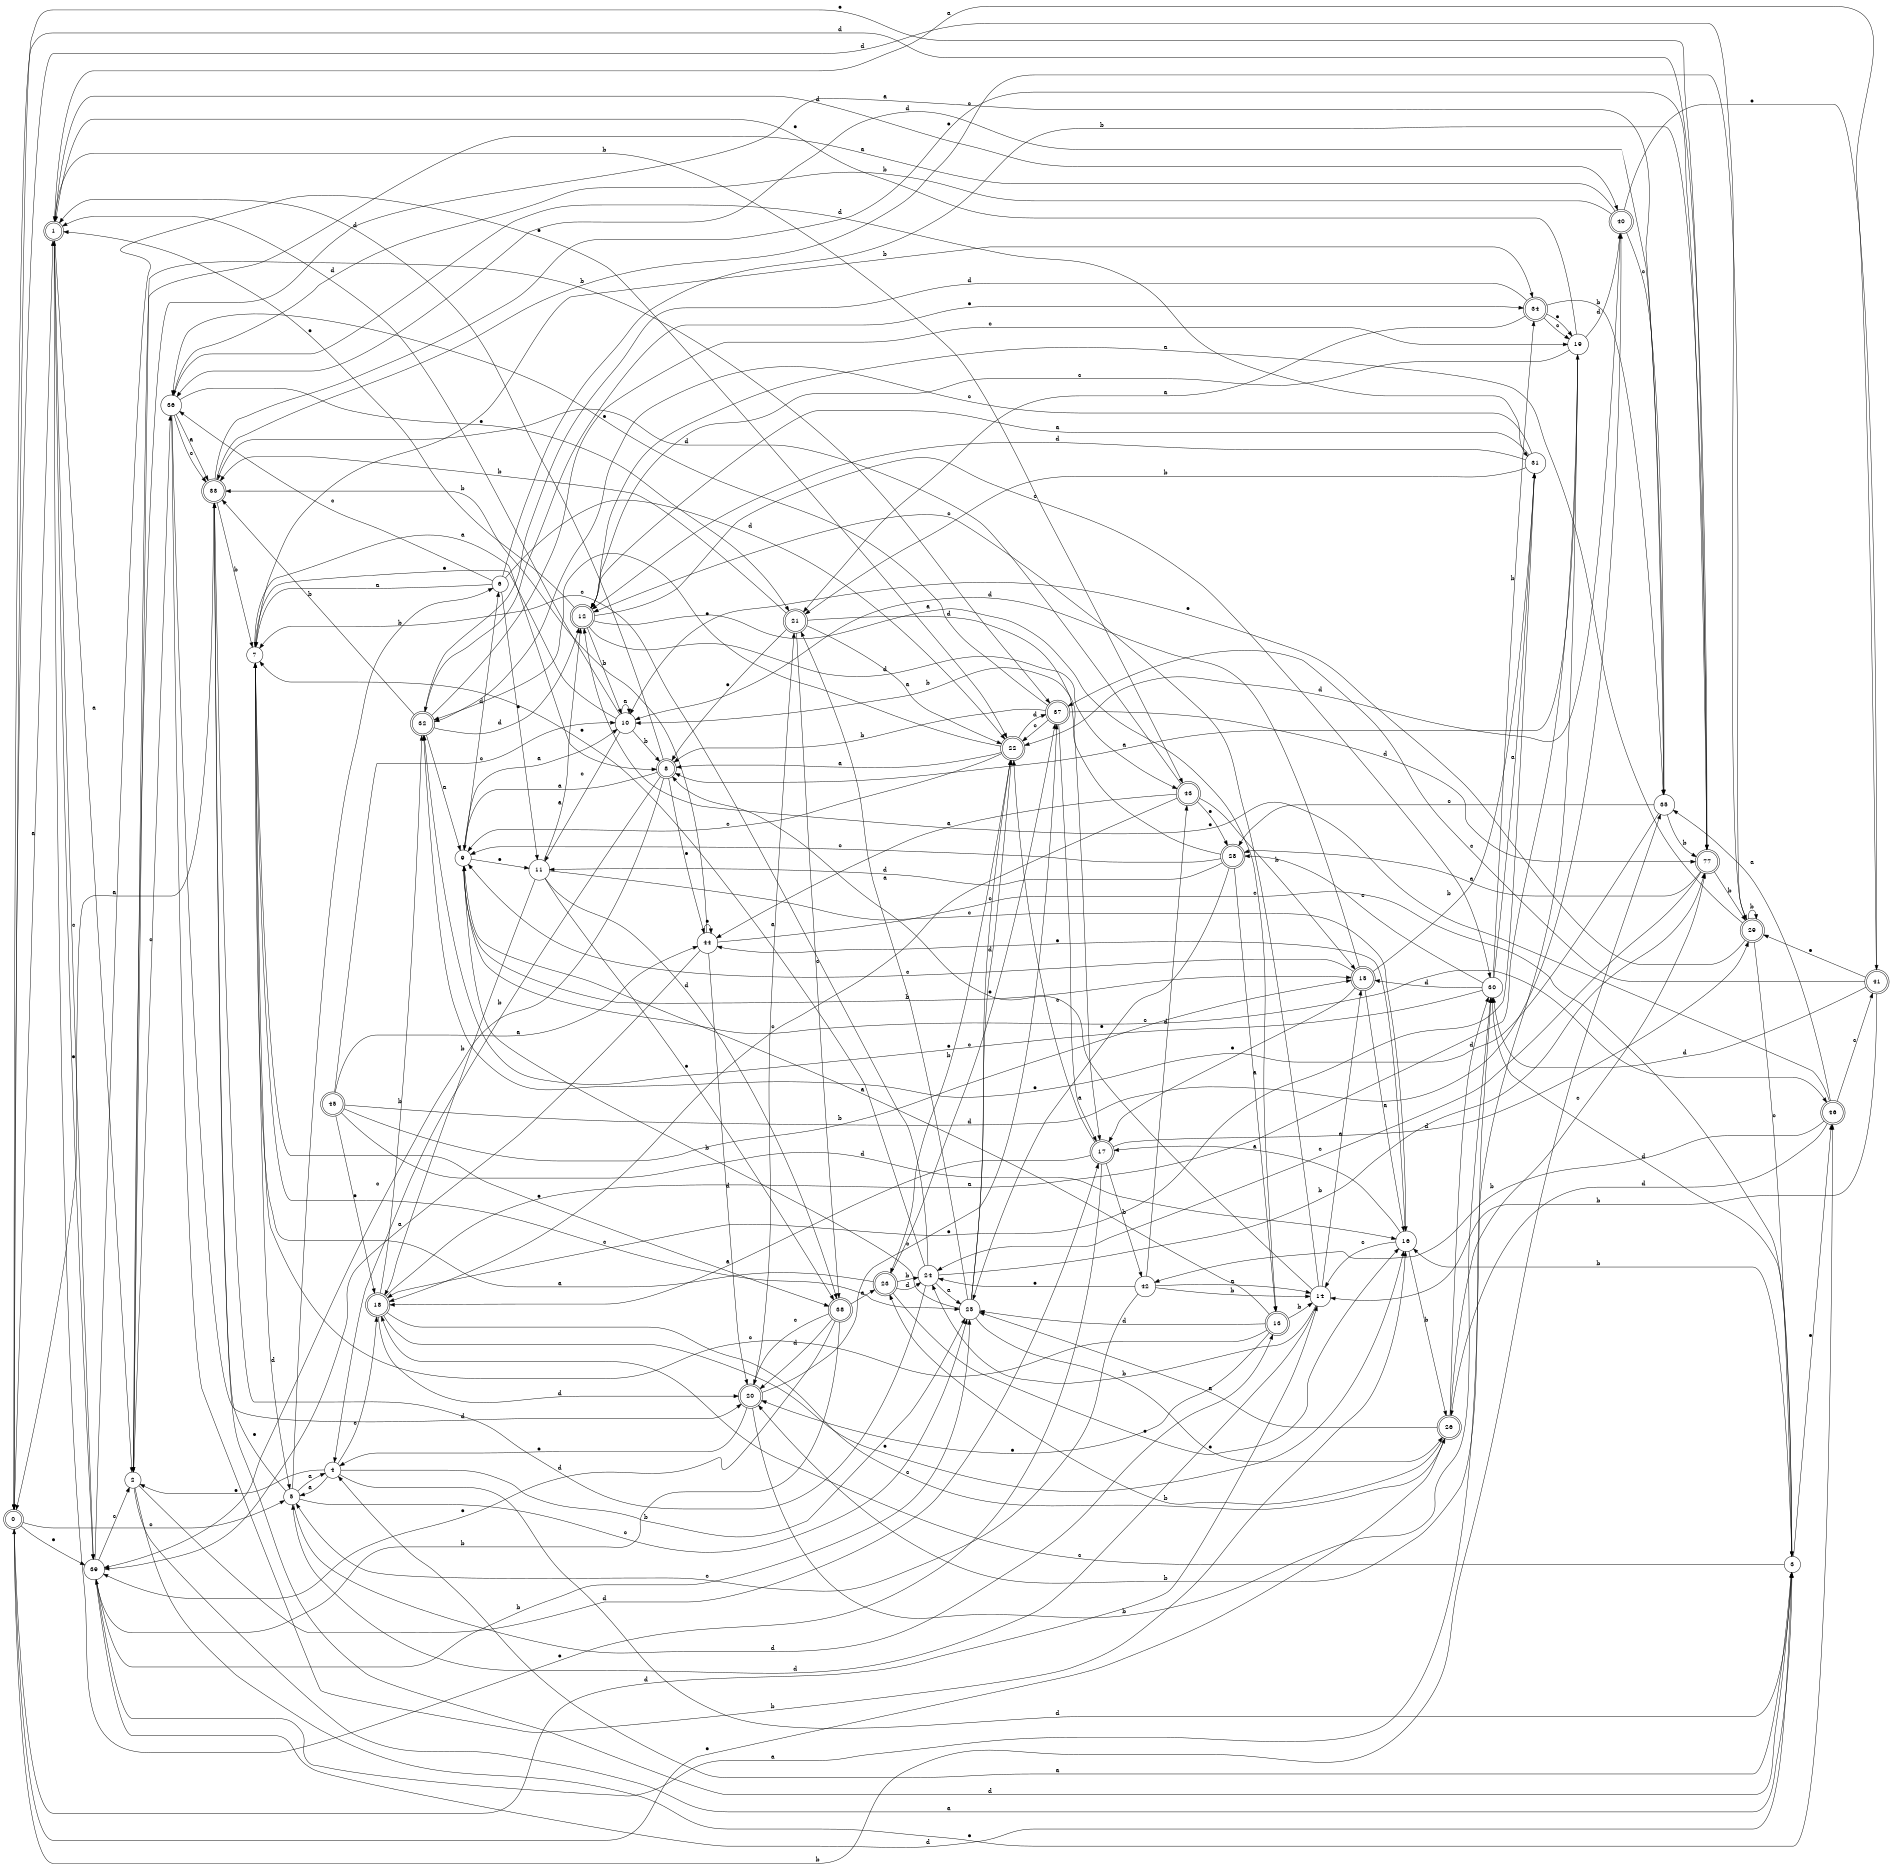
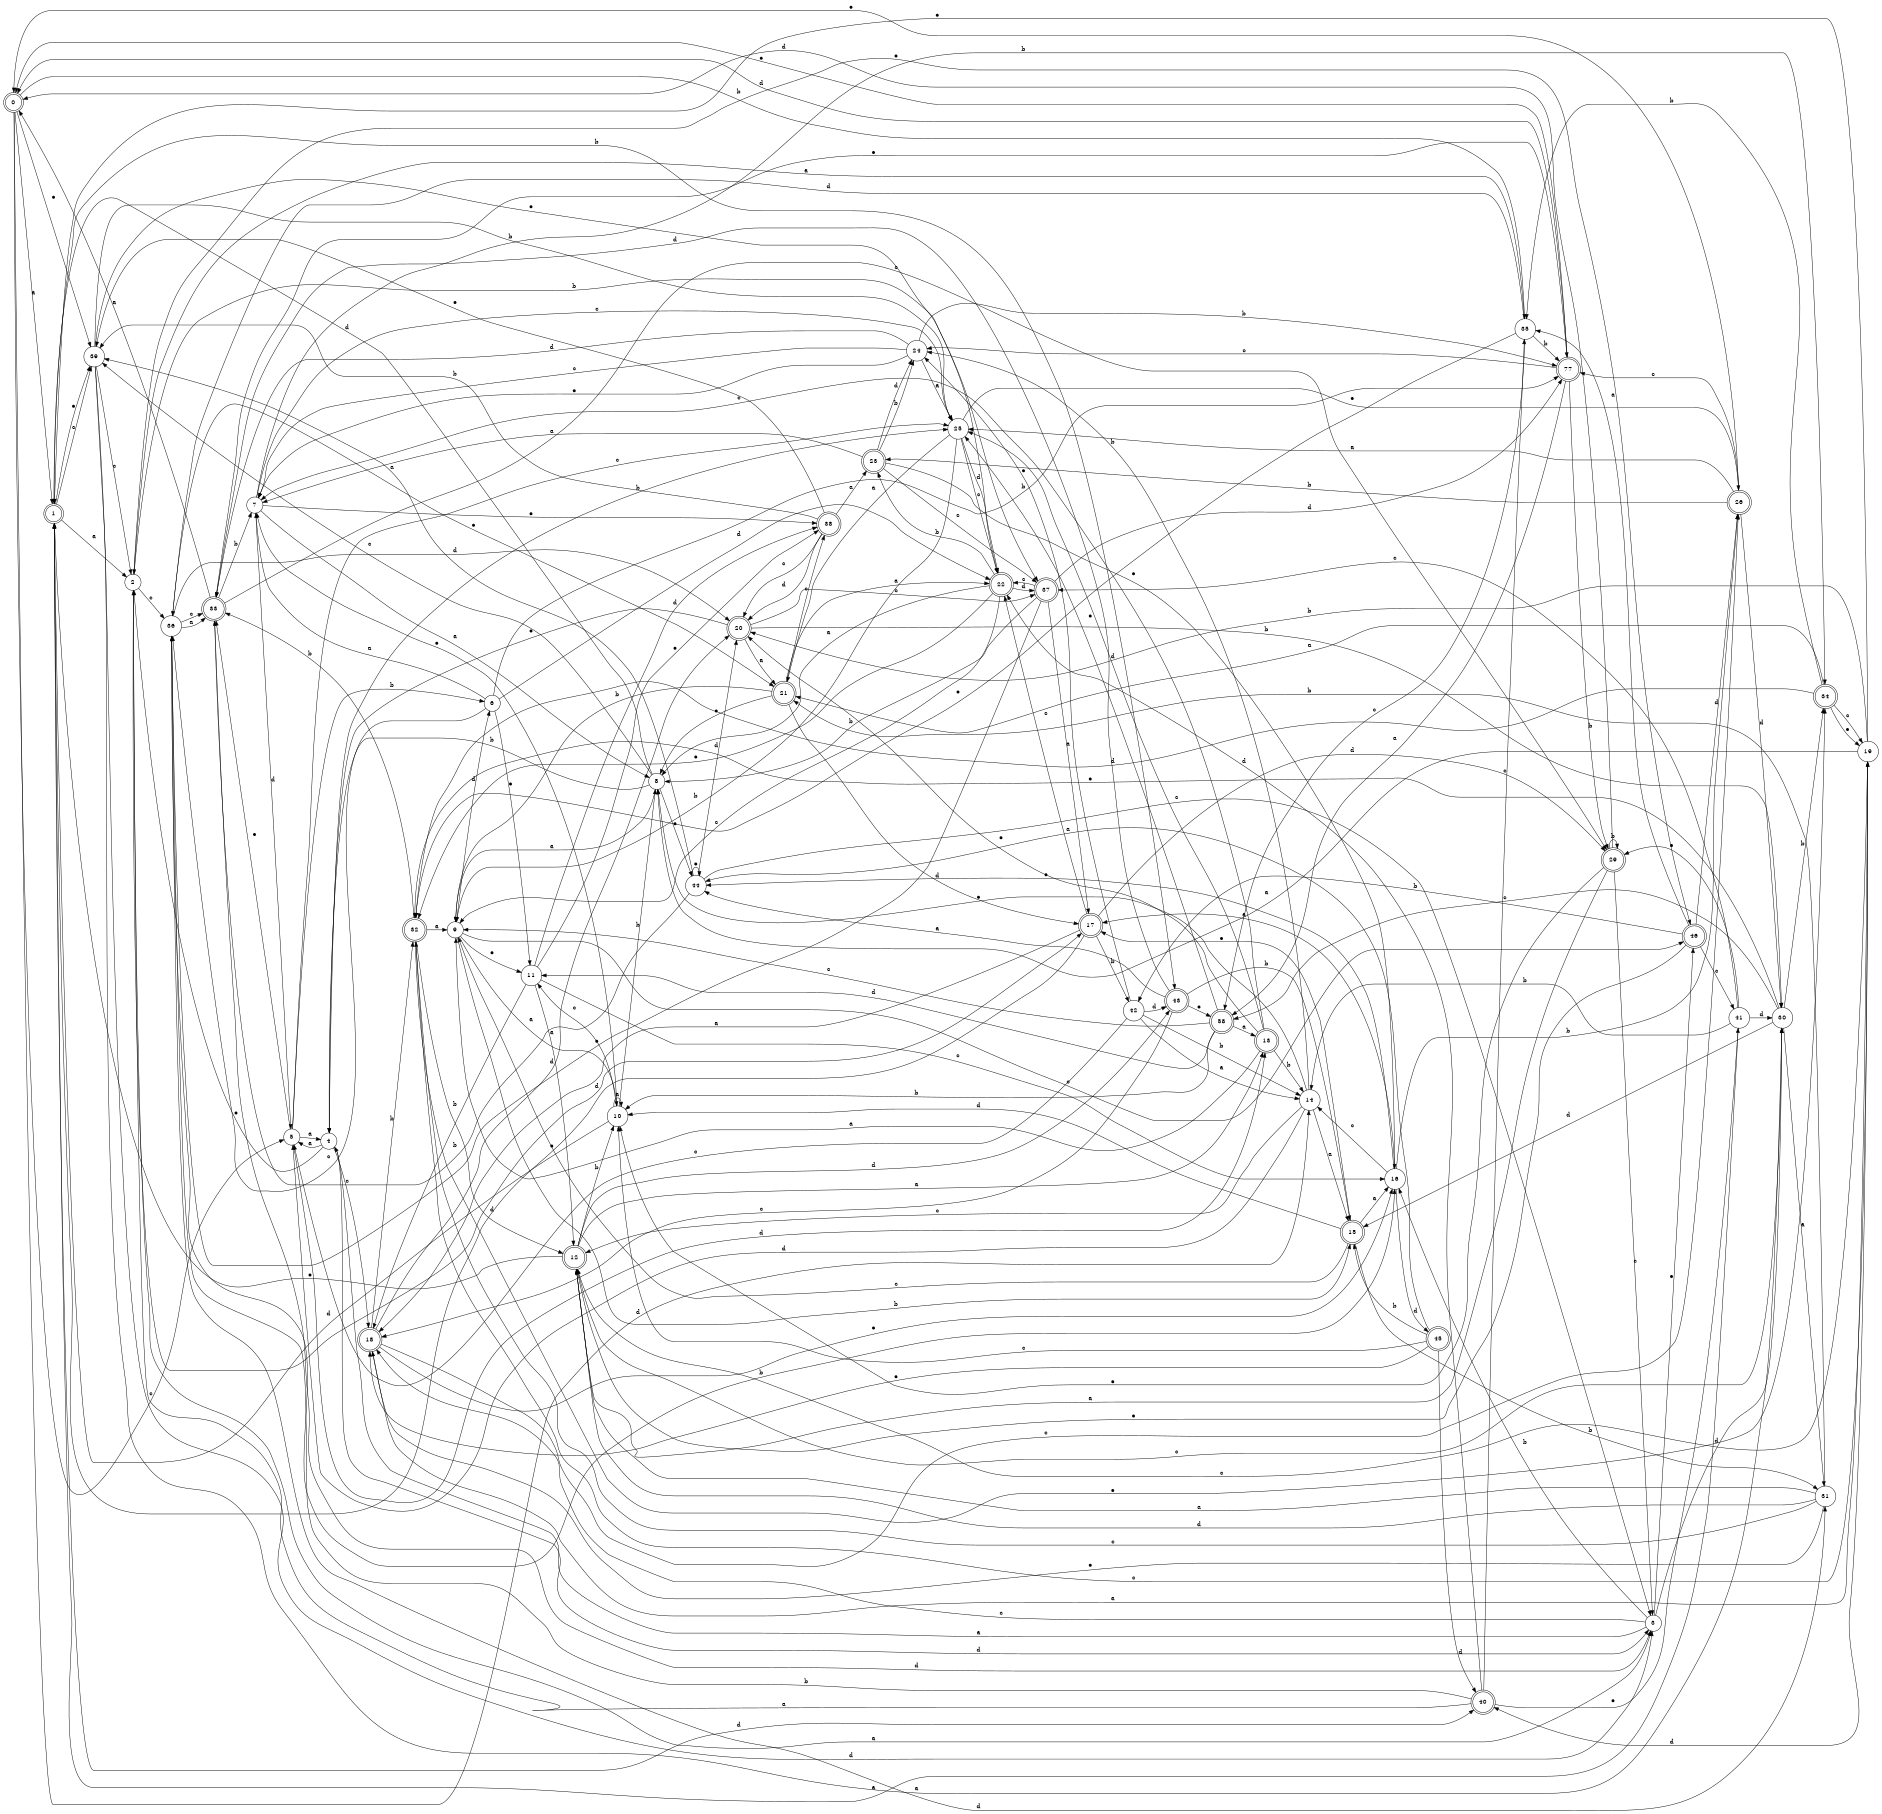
edge "21" -> "33": now "21" -> "9"
node "8": shape doublecircle -> circle
node "28": label "28" -> "58"
node "41": shape doublecircle -> circle
edge "45" -> "16": reversed
